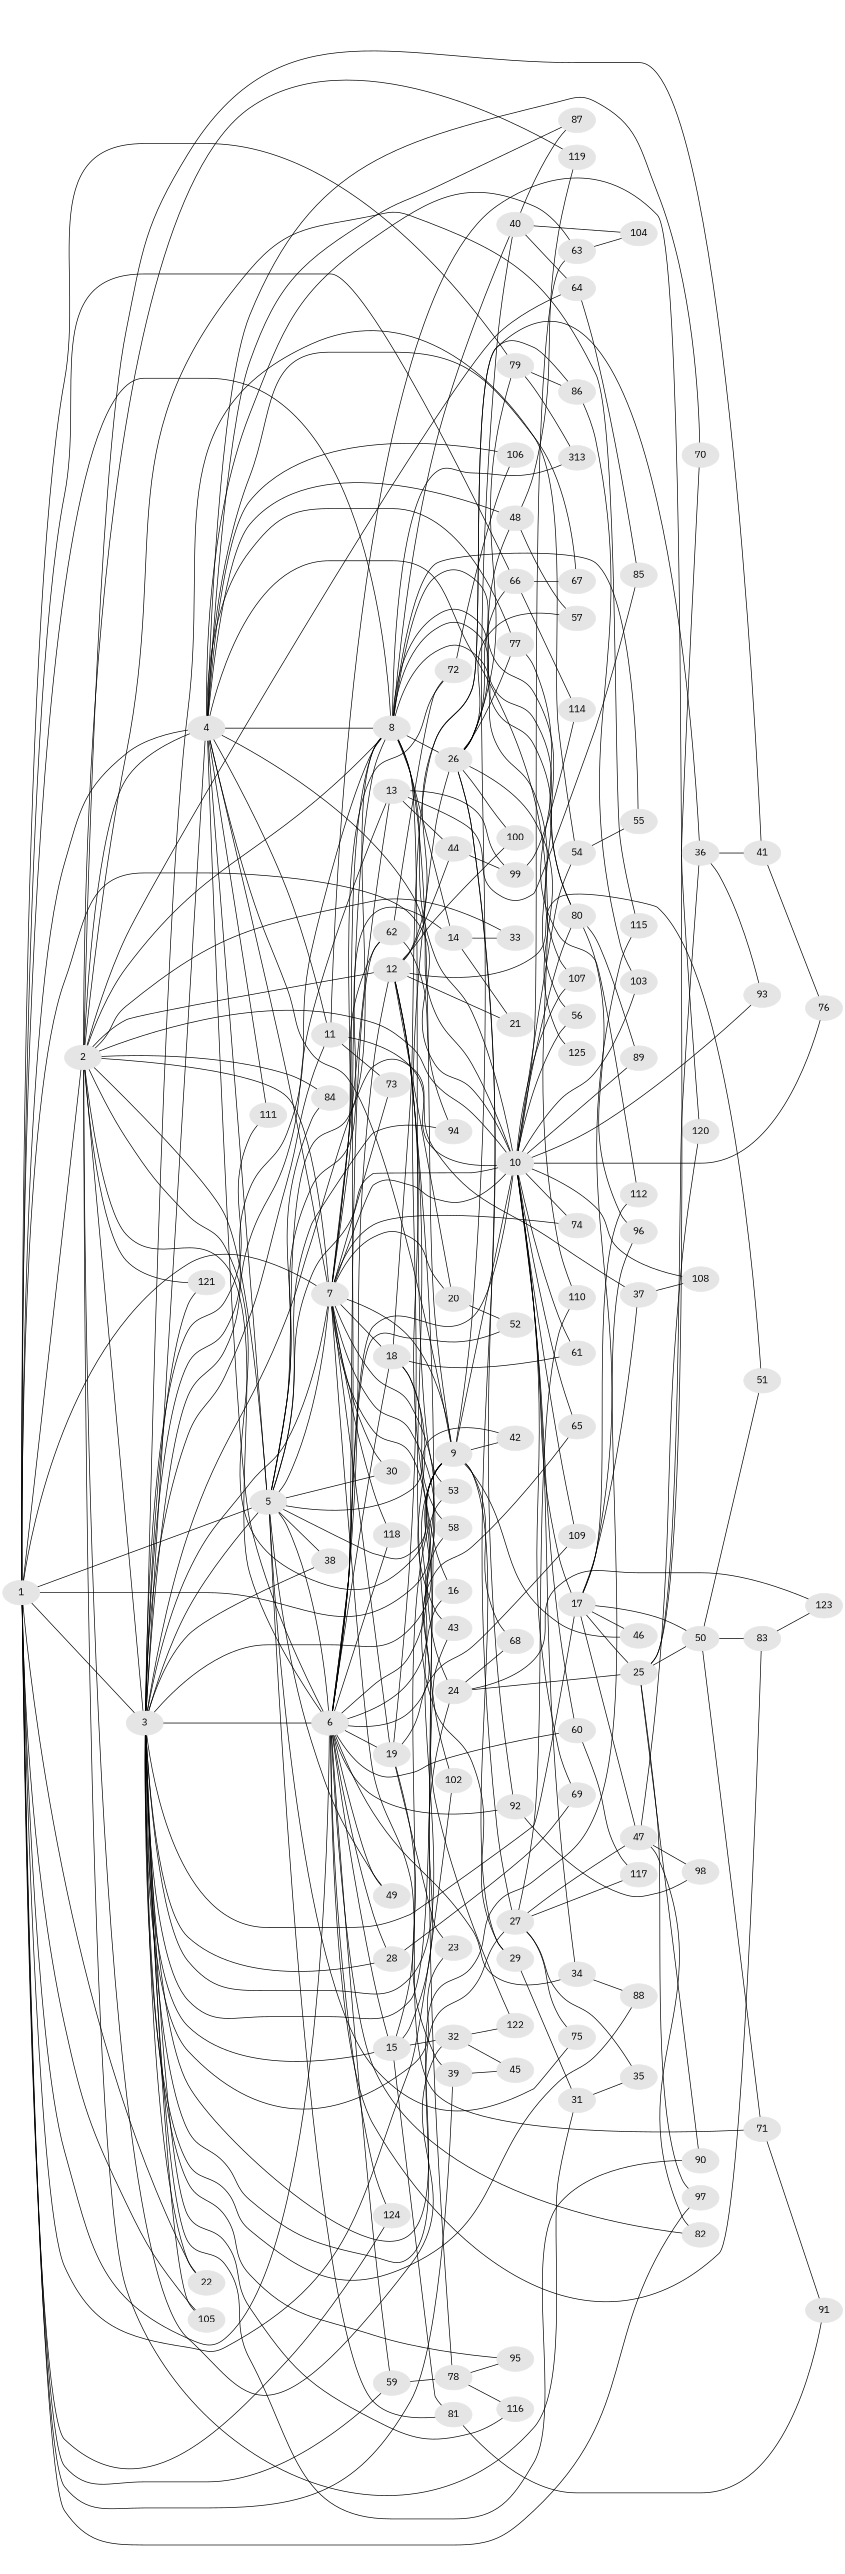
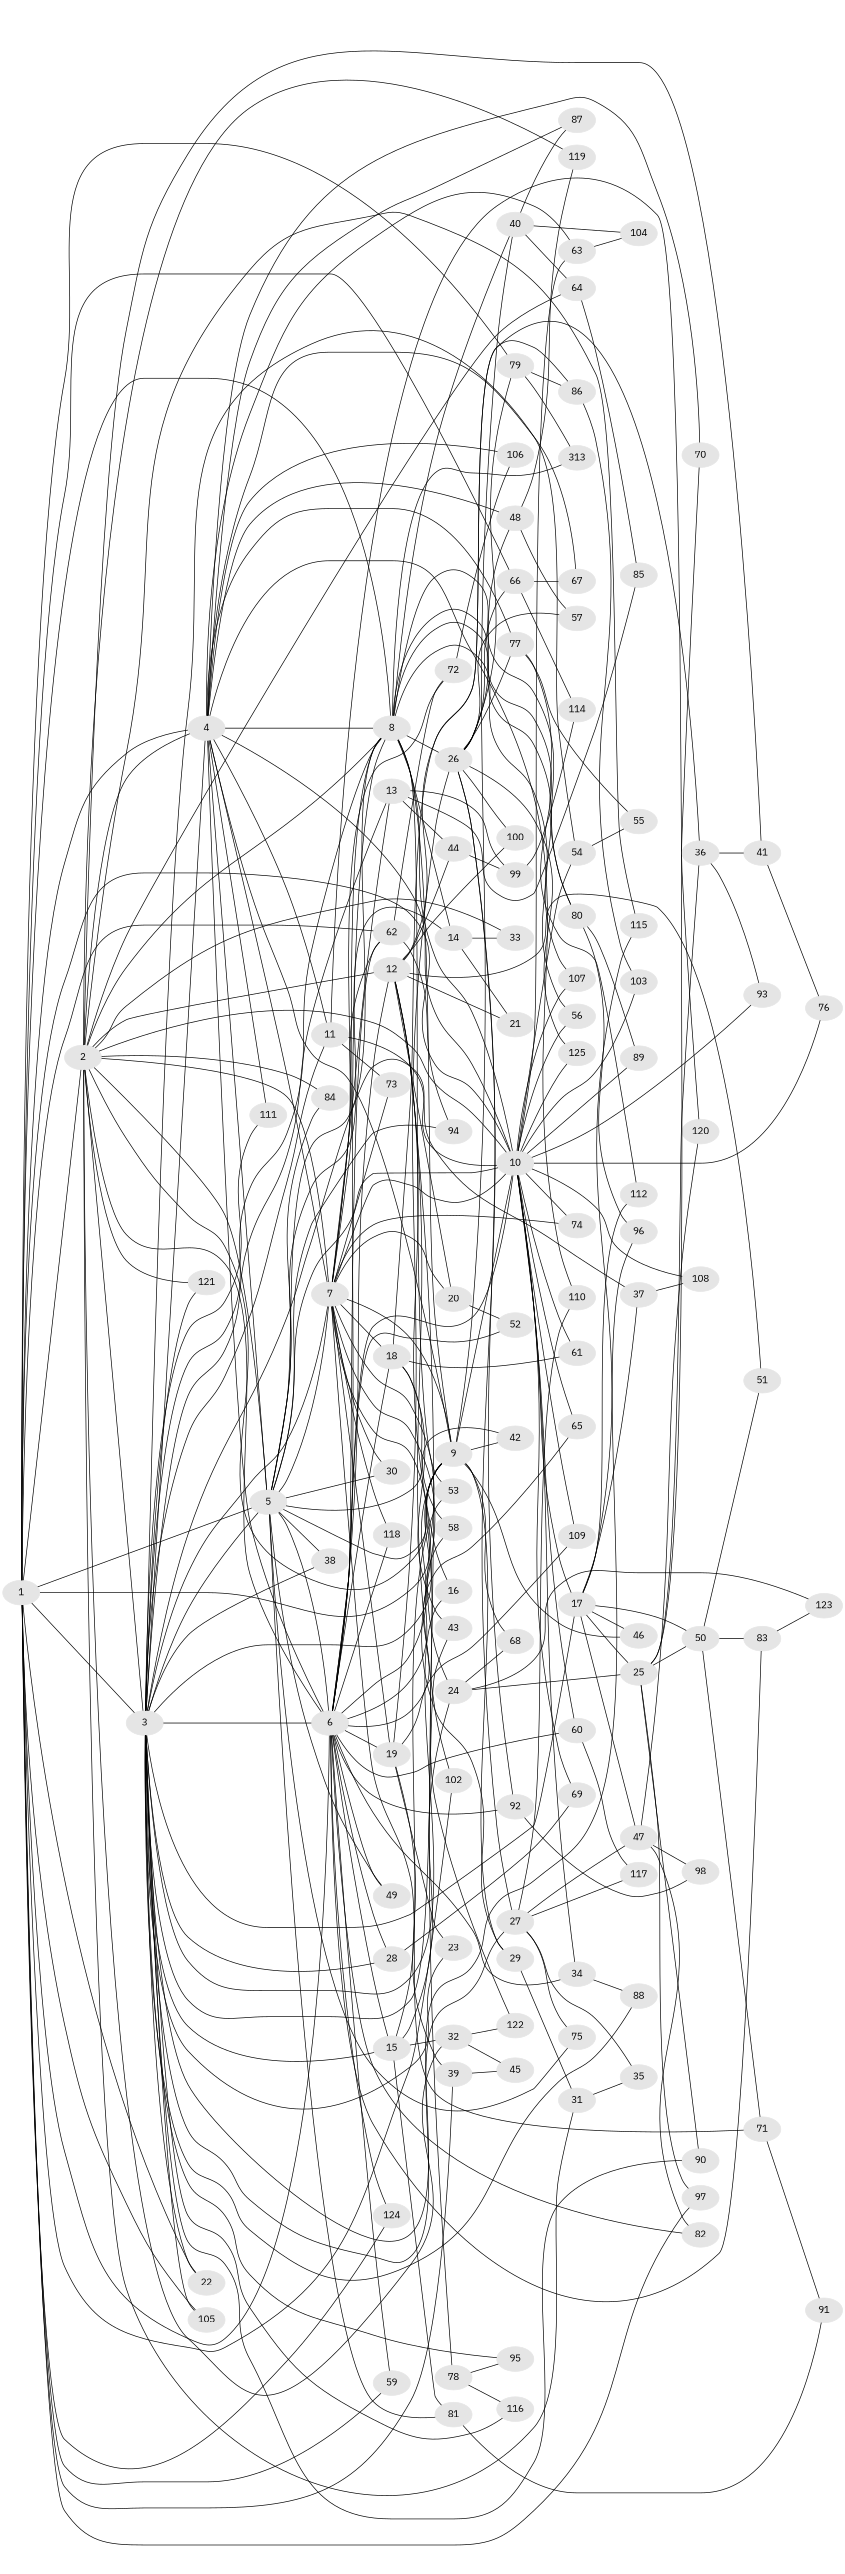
edge "8" -- "55": now "77" -- "55"
edge "80" -- "10": now "125" -- "10"
edge "7" -- "1": now "62" -- "1"
edge "78" -- "59": removed
